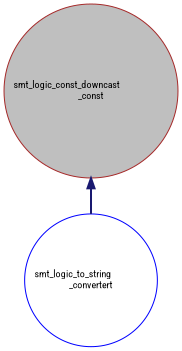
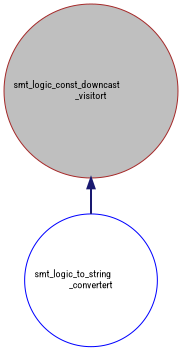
node "smt_logic_const_downcast _const": label "smt_logic_const_downcast _const" -> "smt_logic_const_downcast _visitort"
